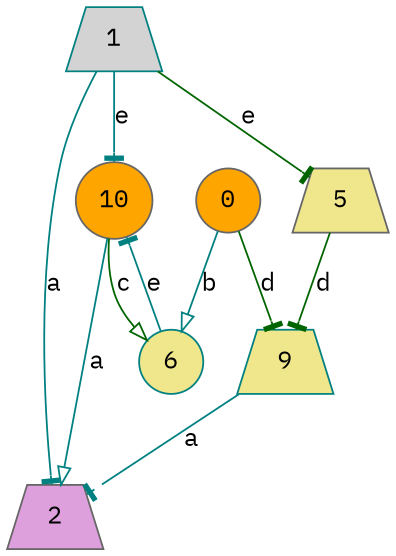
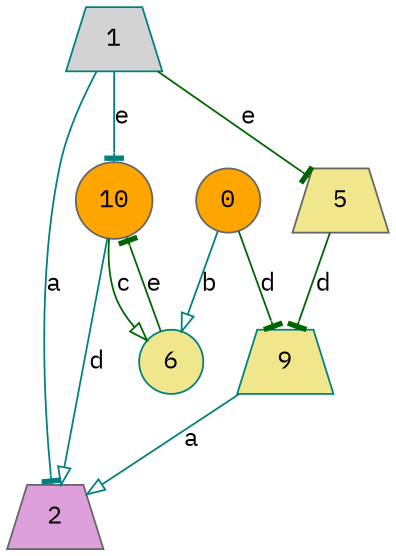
edge "6" -> "10": color teal -> darkgreen
edge "10" -> "2": label "a" -> "d"
edge "9" -> "2": arrowhead tee -> onormal
